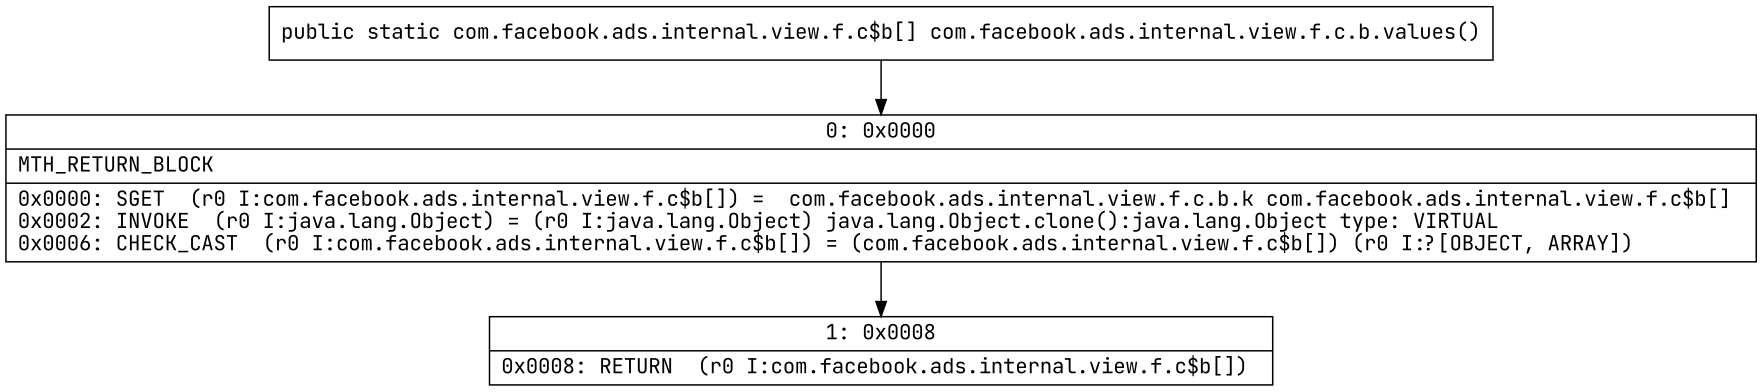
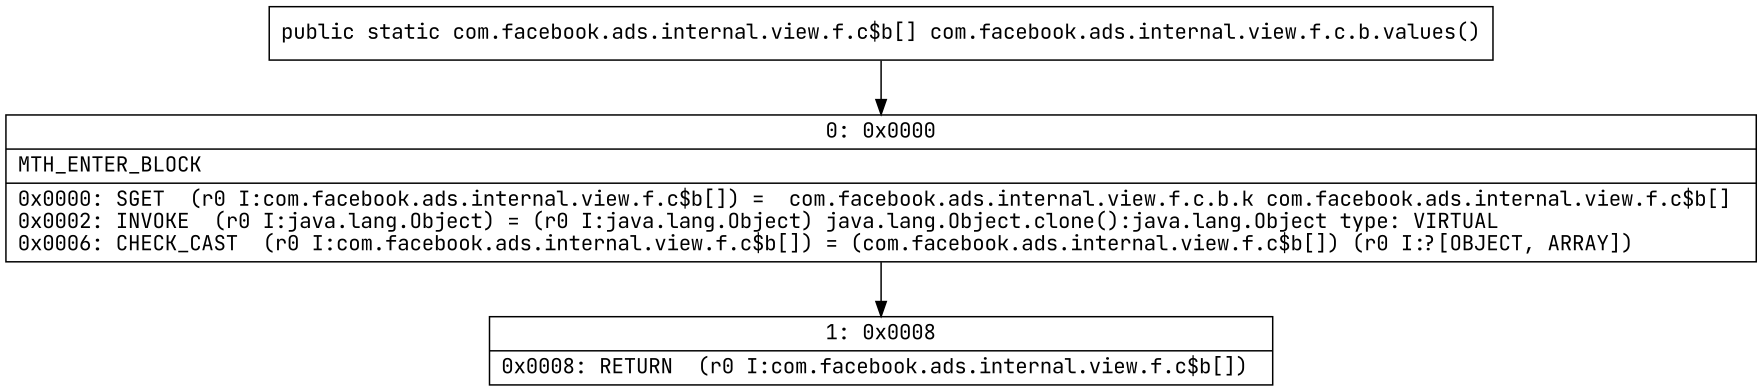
node "0: 0x0000": text "MTH_RETURN_BLOCK" -> "MTH_ENTER_BLOCK"
